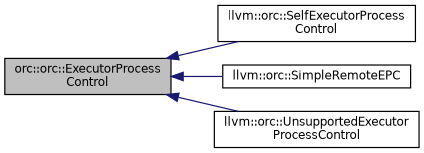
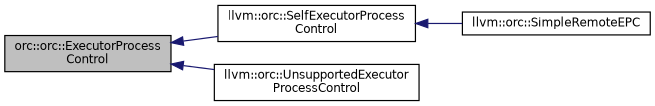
edge "llvm::orc::SimpleRemoteEPC" -> "orc::orc::ExecutorProcess Control": now "llvm::orc::SimpleRemoteEPC" -> "llvm::orc::SelfExecutorProcess Control"
